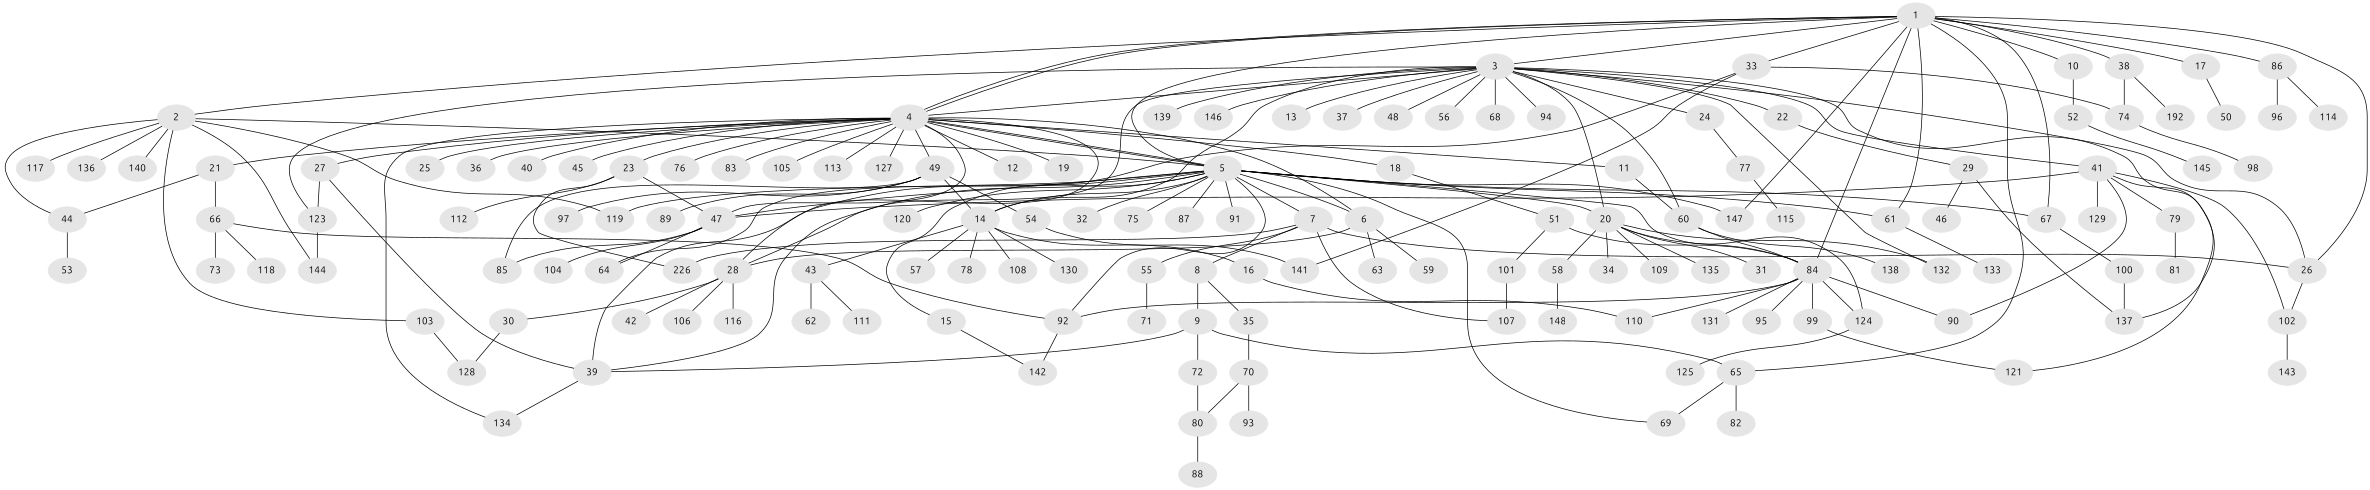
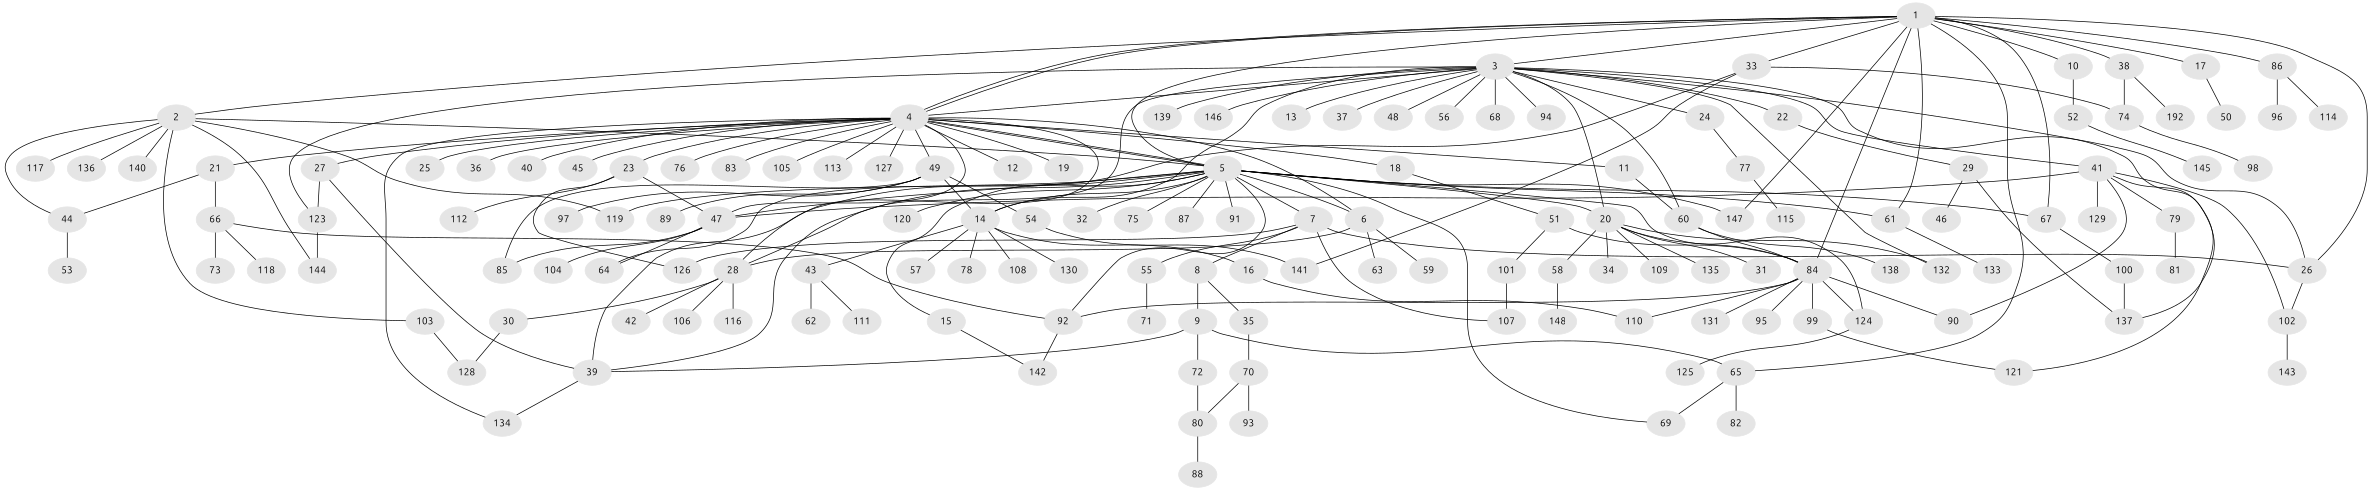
node "226": label "226" -> "126"
